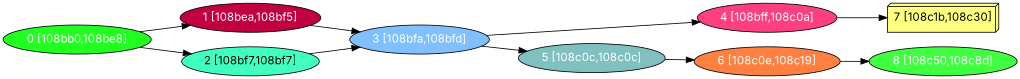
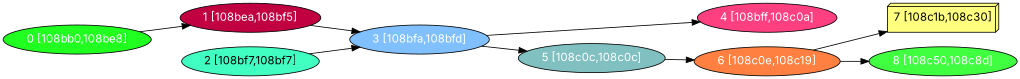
edge "4 [108bff,108c0a]" -> "7 [108c1b,108c30]": now "6 [108c0e,108c19]" -> "7 [108c1b,108c30]"
edge "0 [108bb0,108be8]" -> "2 [108bf7,108bf7]": removed
